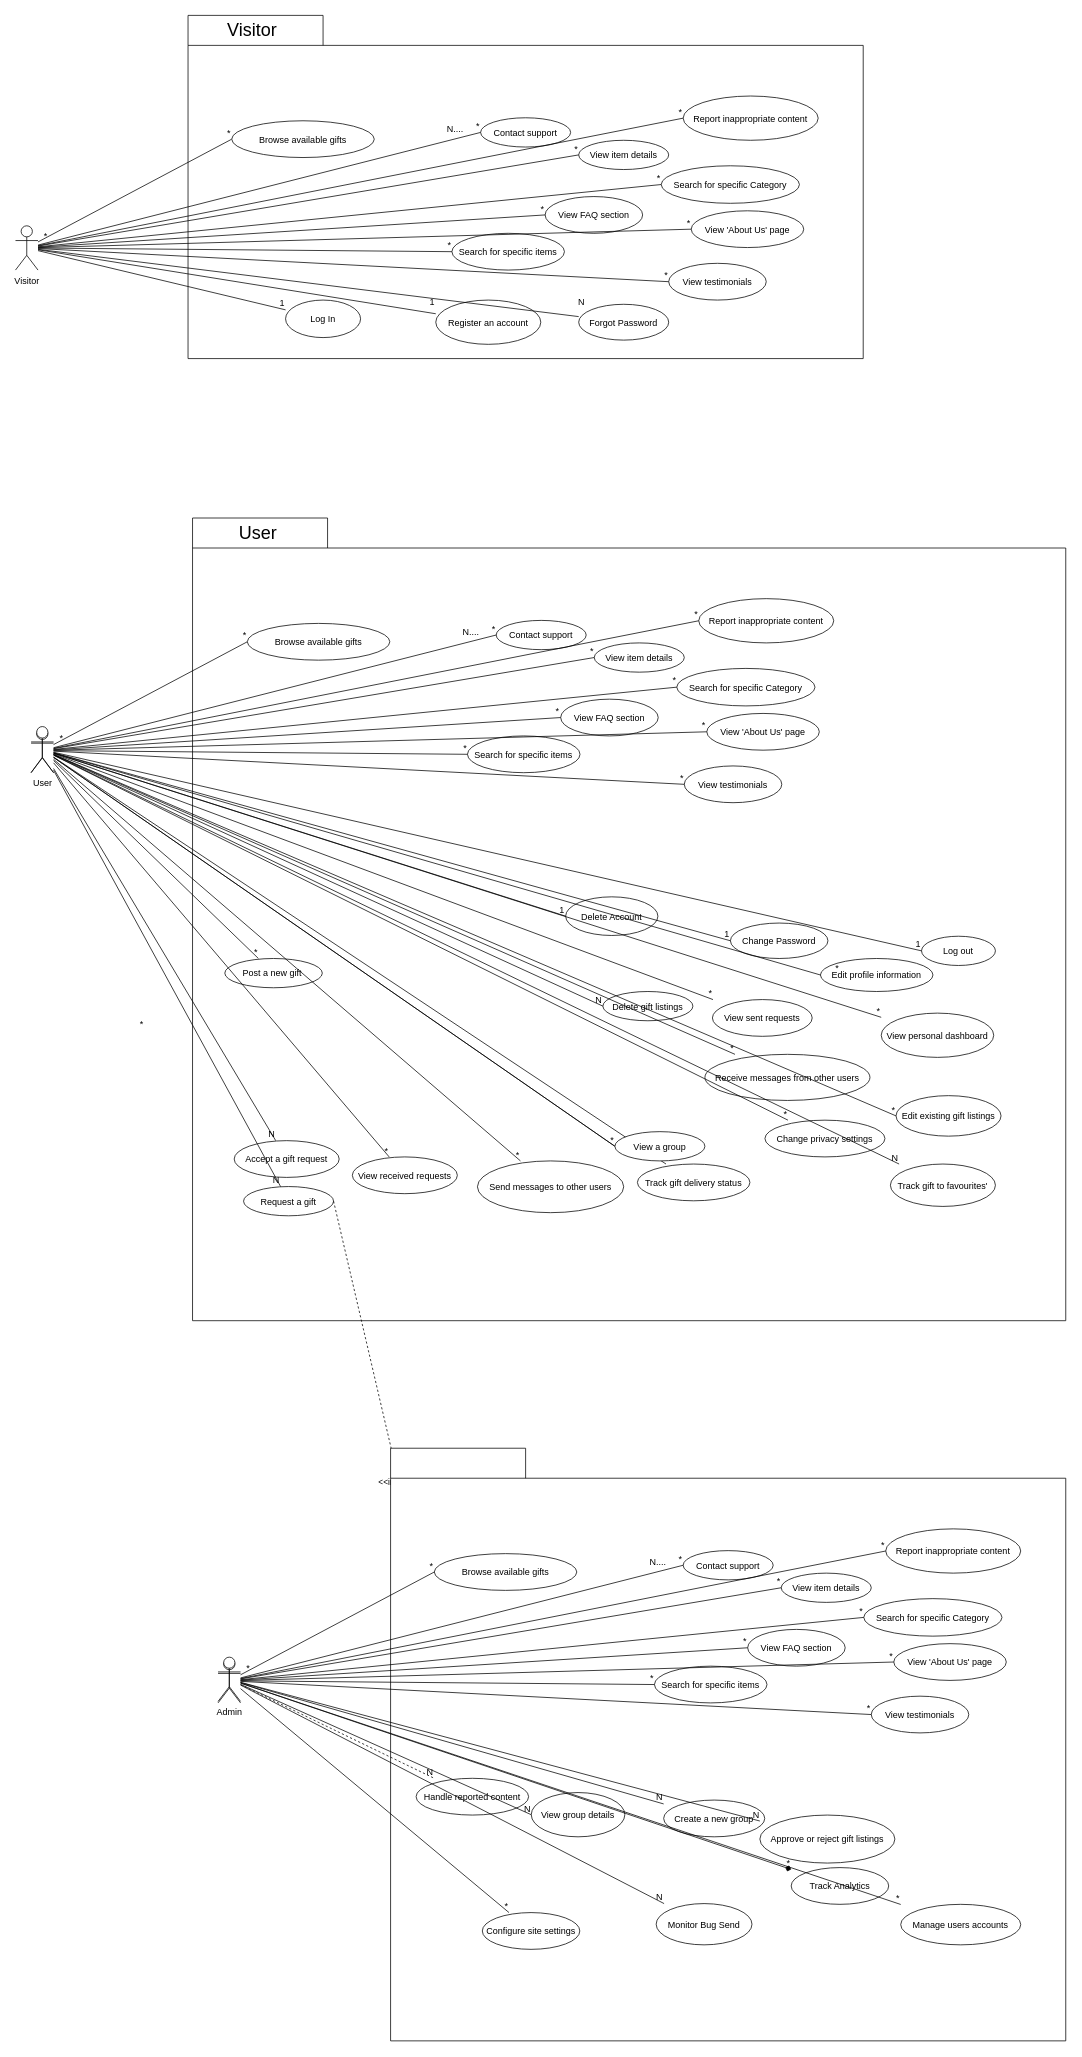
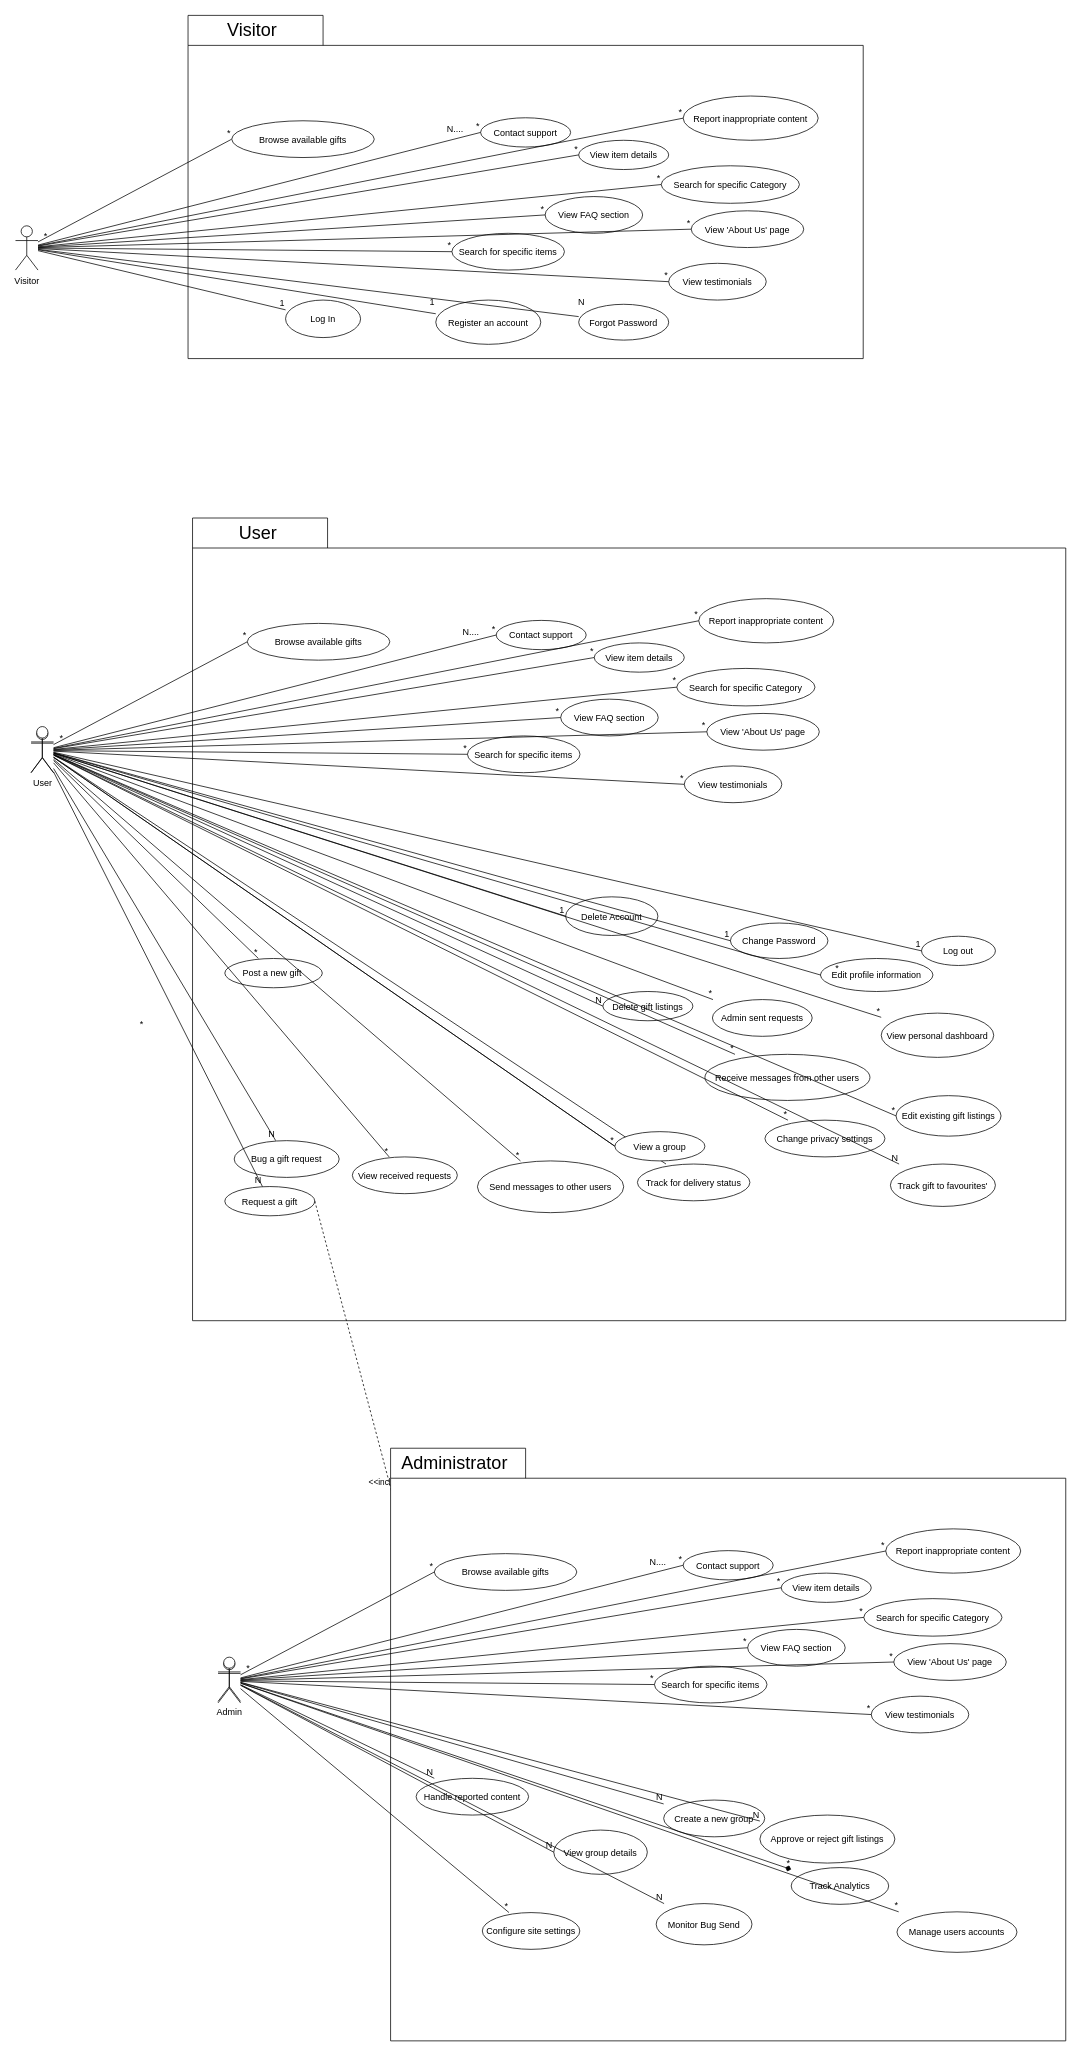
node "View sent requests": label "View sent requests" -> "Admin sent requests"
node "Accept a gift request": label "Accept a gift request" -> "Bug a gift request"
node "Track gift delivery status": label "Track gift delivery status" -> "Track for delivery status"
node "Request a gift": moved (288, 1201) -> (270, 1201)
node "Administrator": added
edge "Admin" -- "Handle reported content": style dashed -> solid
node "View group details": moved (578, 1814) -> (600, 1852)
node "Manage users accounts": moved (960, 1924) -> (957, 1932)
